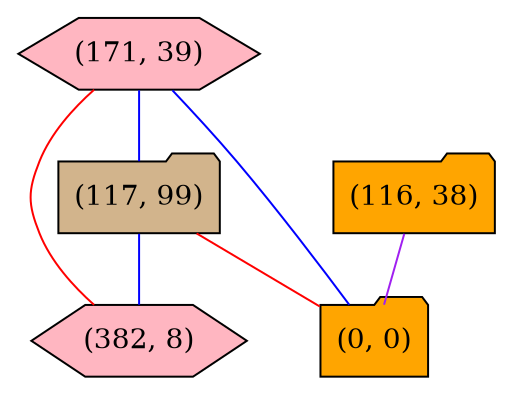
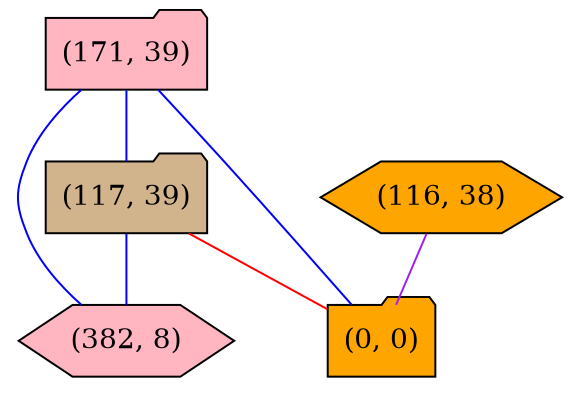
node "(171, 39)": shape hexagon -> folder
edge "(171, 39)" -- "(382, 8)": color red -> blue
node "(117, 99)": label "(117, 99)" -> "(117, 39)"
node "(116, 38)": shape folder -> hexagon
